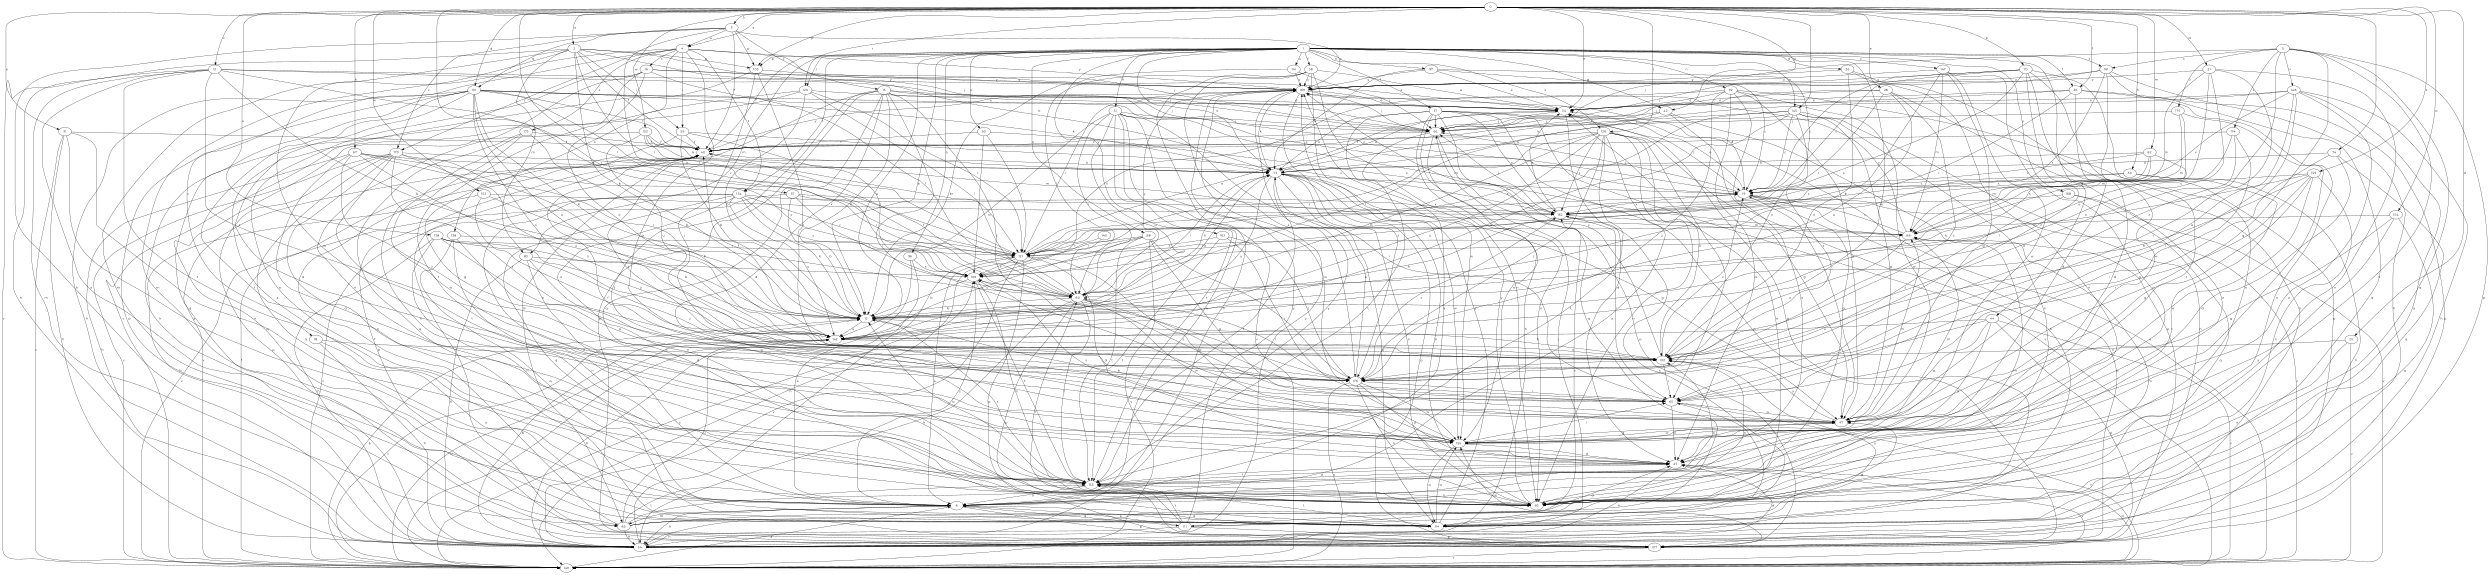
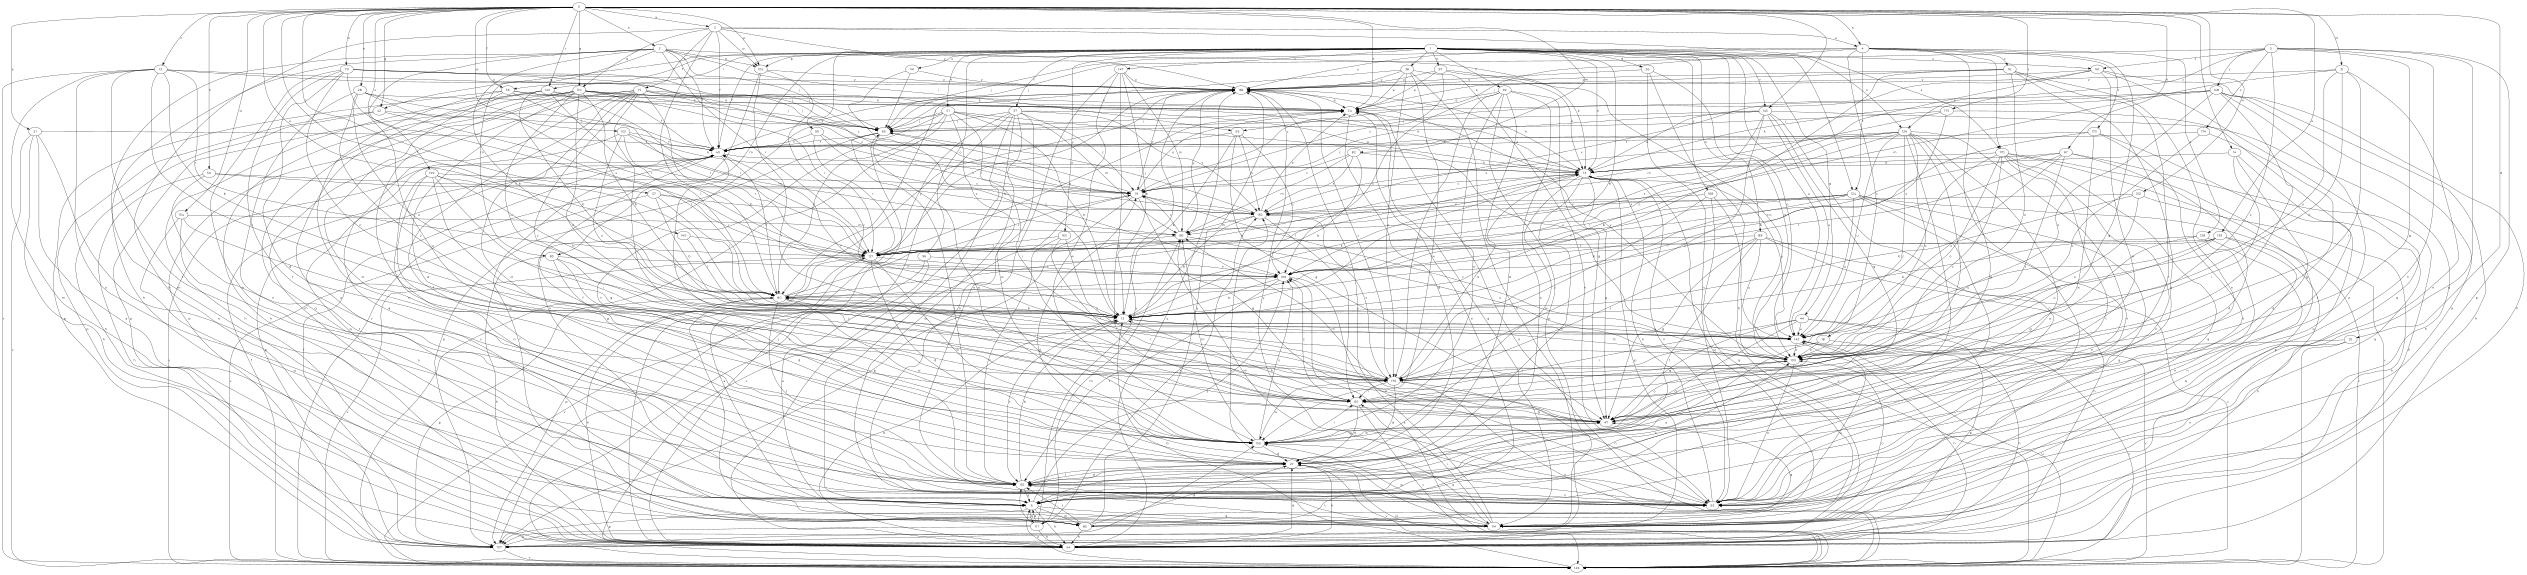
edge "0" -> "140": added, label "u"
edge "174" -> "86": removed, label "m"
